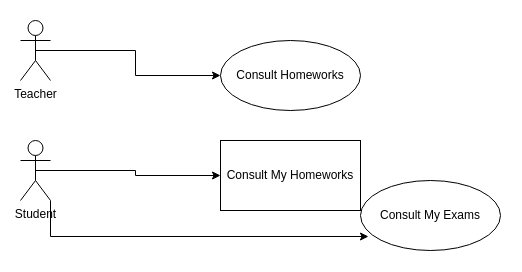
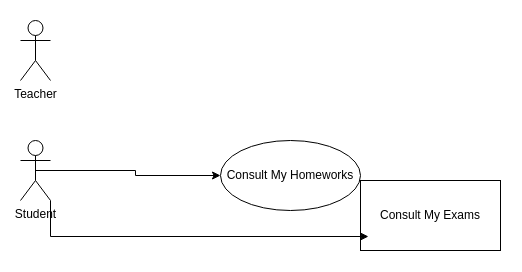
edge "Teacher" -> "Consult Homeworks": removed
node "Consult Homeworks": removed
node "Consult My Homeworks": shape rectangle -> ellipse
node "Consult My Exams": shape ellipse -> rectangle
